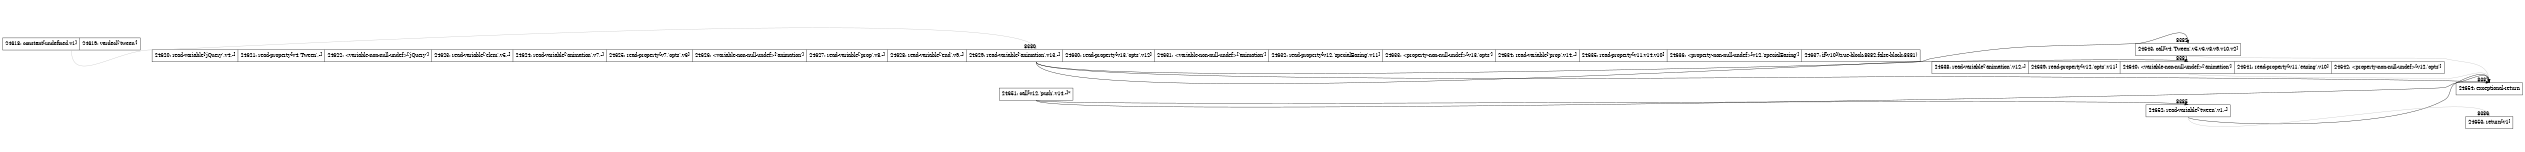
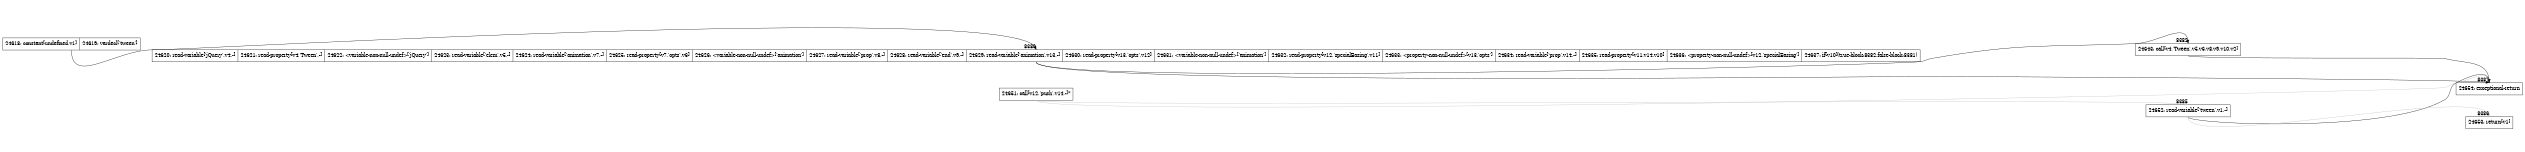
edge "24618: constant[undefined,v1]" -> "24620: read-variable['jQuery',v4,-]": color gray -> black
edge "24643: call[v4,'Tween',v5,v6,v8,v9,v10,v2]" -> "24654: exceptional-return": color gray -> black
node "24638: read-variable['animation',v12,-]": removed
edge "24651: call[v12,'push',v14,-]*" -> "24654: exceptional-return": color black -> gray
edge "24651: call[v12,'push',v14,-]*" -> "24652: read-variable['tween',v1,-]": color black -> gray
